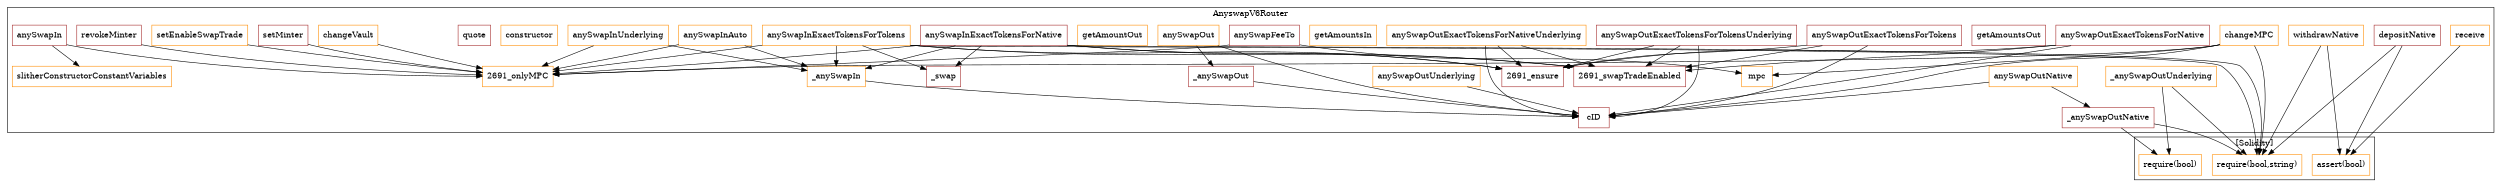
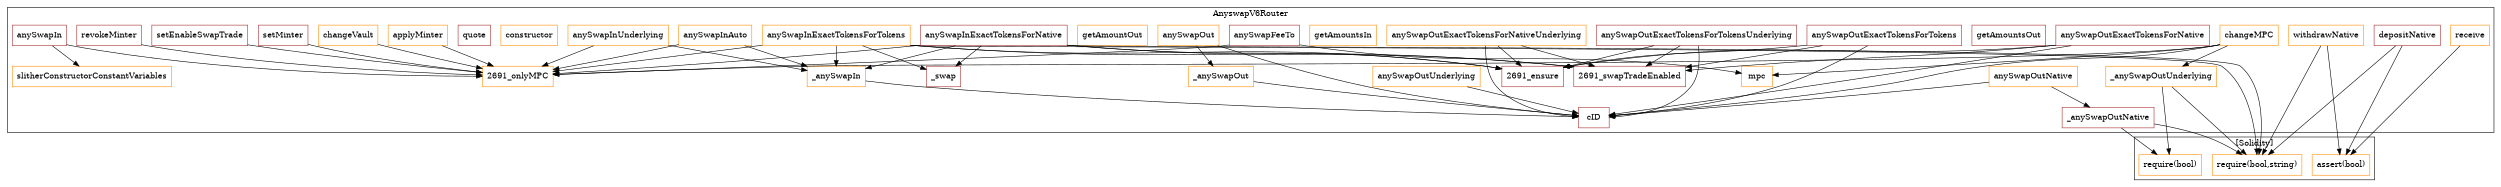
node "setEnableSwapTrade": color darkorange -> brown
node "applyMinter": added
node "_anySwapOut": color brown -> darkorange
edge "changeMPC" -> "require(bool,string)": now "changeMPC" -> "_anySwapOutUnderlying"
